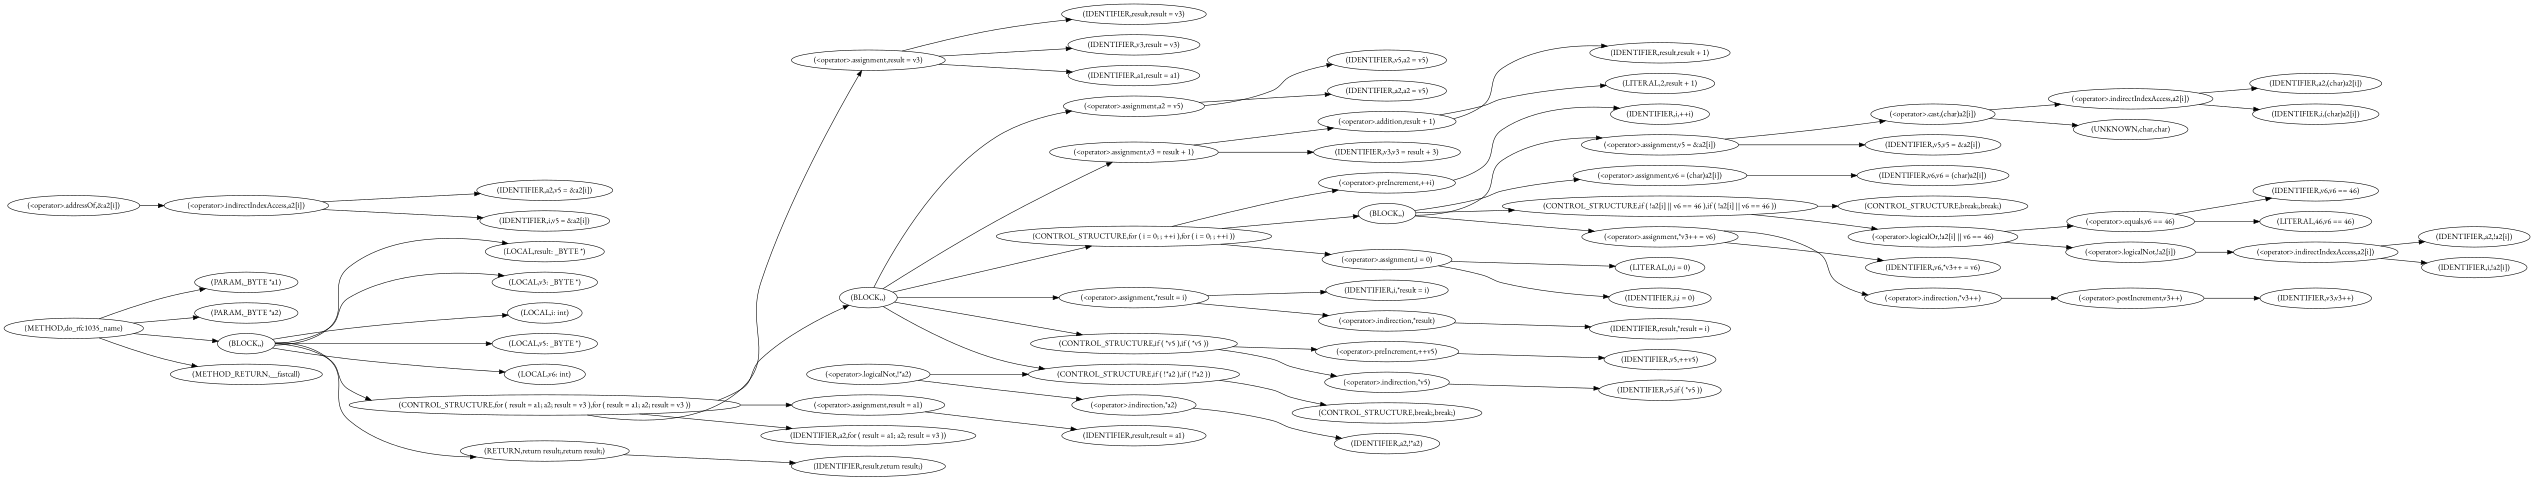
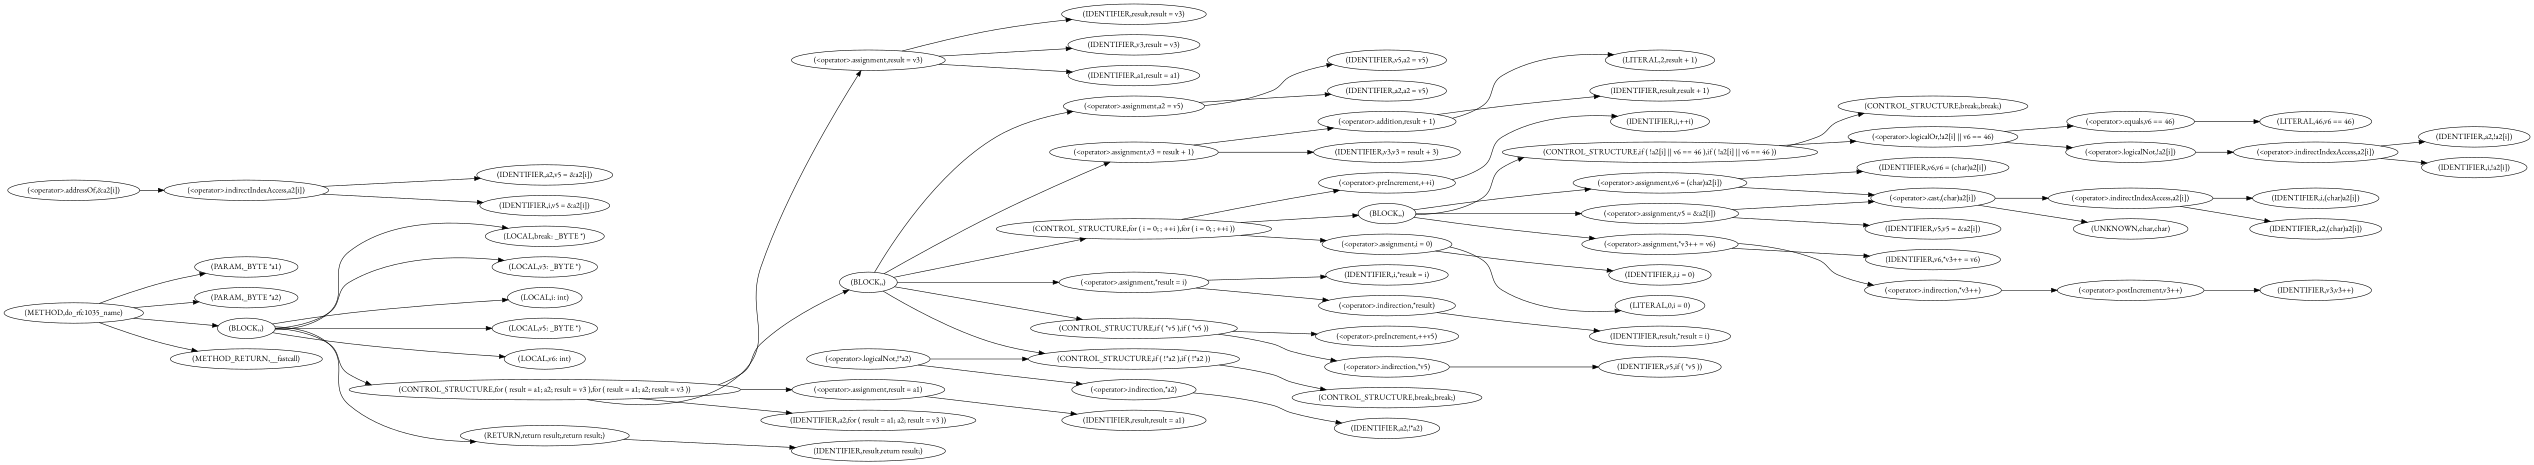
edge "(<operator>.assignment,v6 = (char)a2[i])" -> "(<operator>.cast,(char)a2[i])": added
node "(IDENTIFIER,v6,v6 == 46)": removed
node "(LOCAL,result: _BYTE *)": label "(LOCAL,result: _BYTE *)" -> "(LOCAL,break: _BYTE *)"
node "(IDENTIFIER,v5,++v5)": removed
